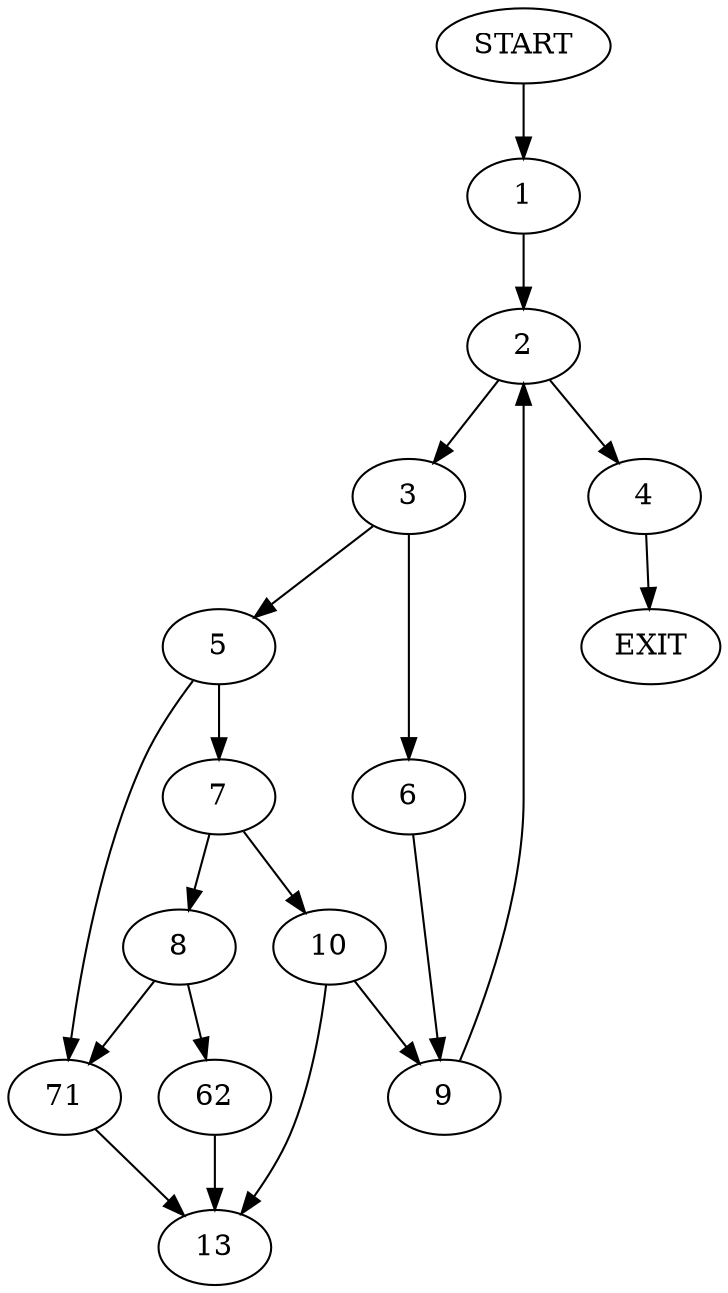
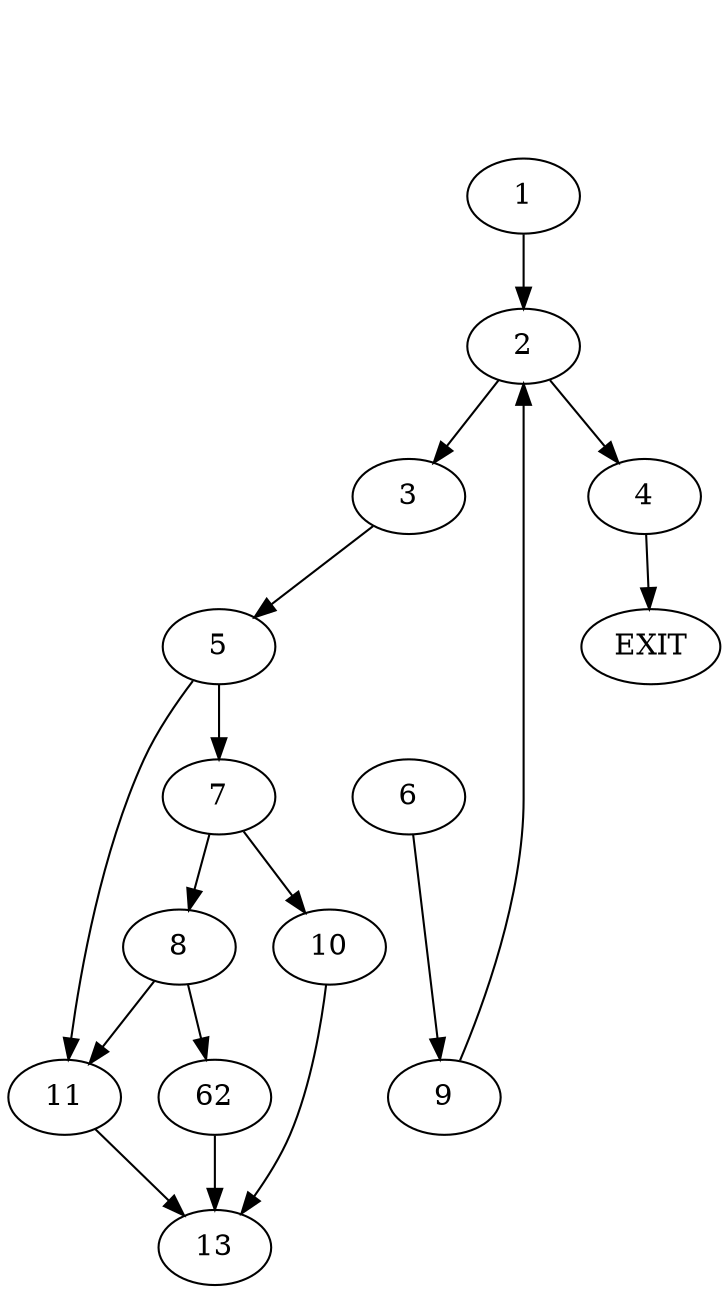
node "START": removed
edge "3" -> "6": removed
edge "10" -> "9": removed
node "71": label "71" -> "11"
